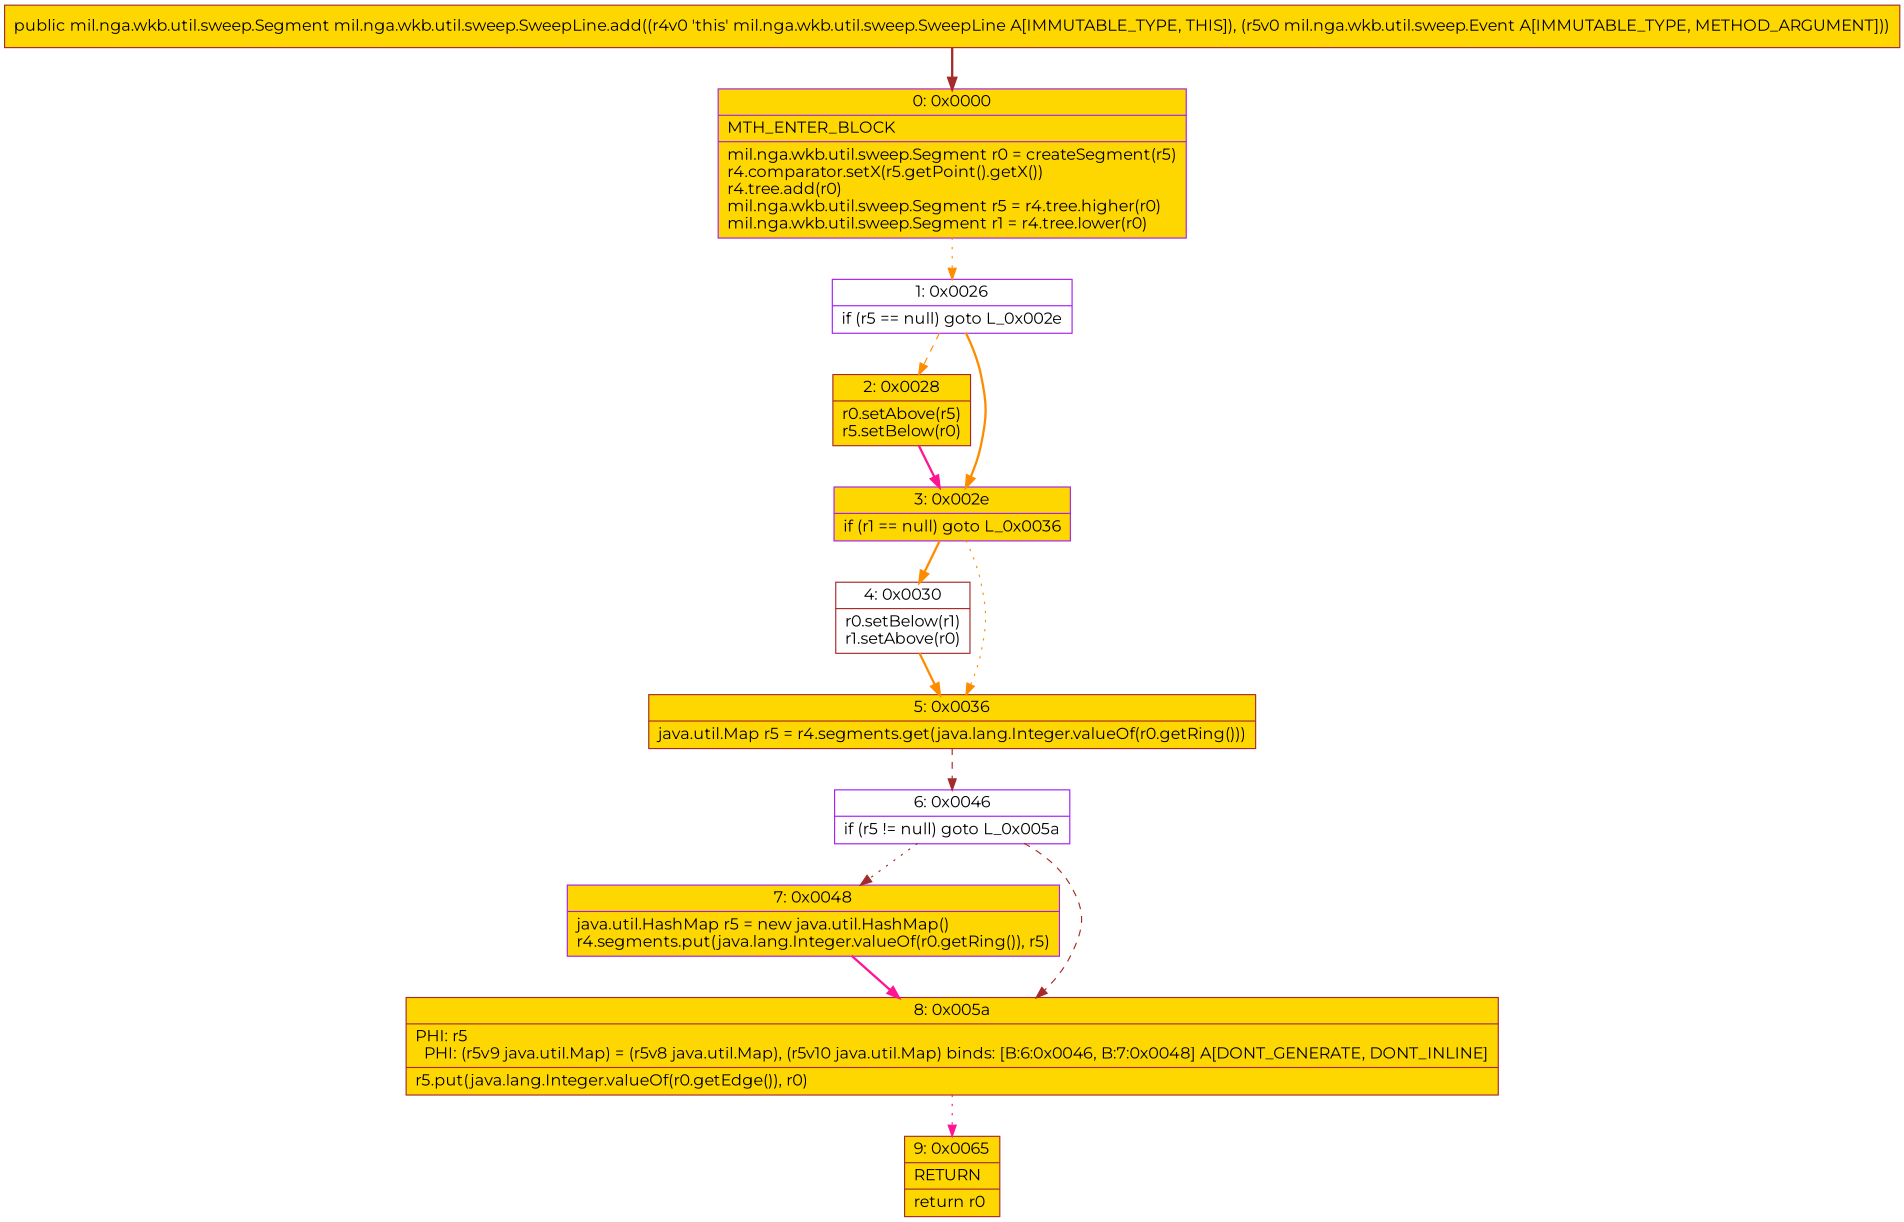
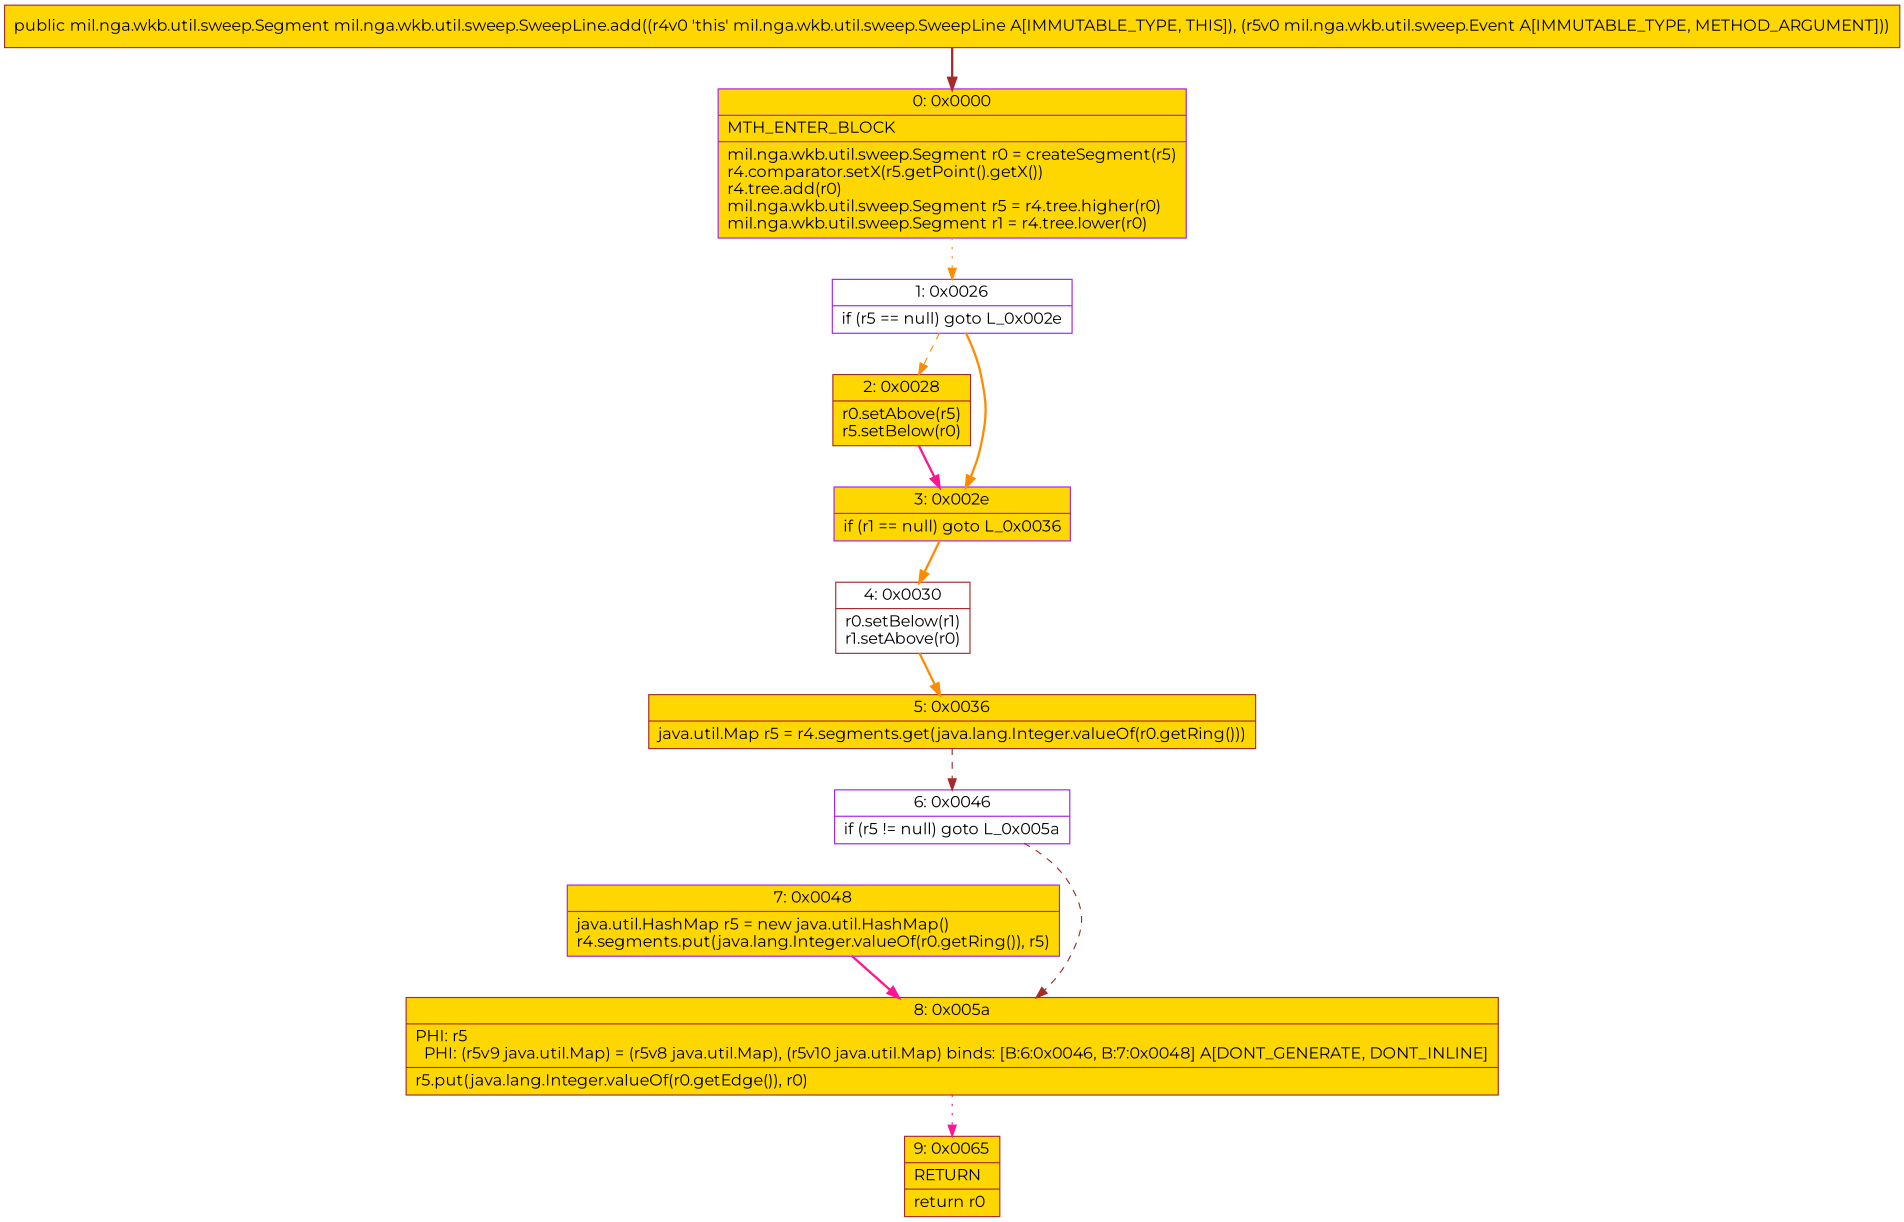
edge "3: 0x002e" -> "5: 0x0036": removed
edge "6: 0x0046" -> "7: 0x0048": removed
